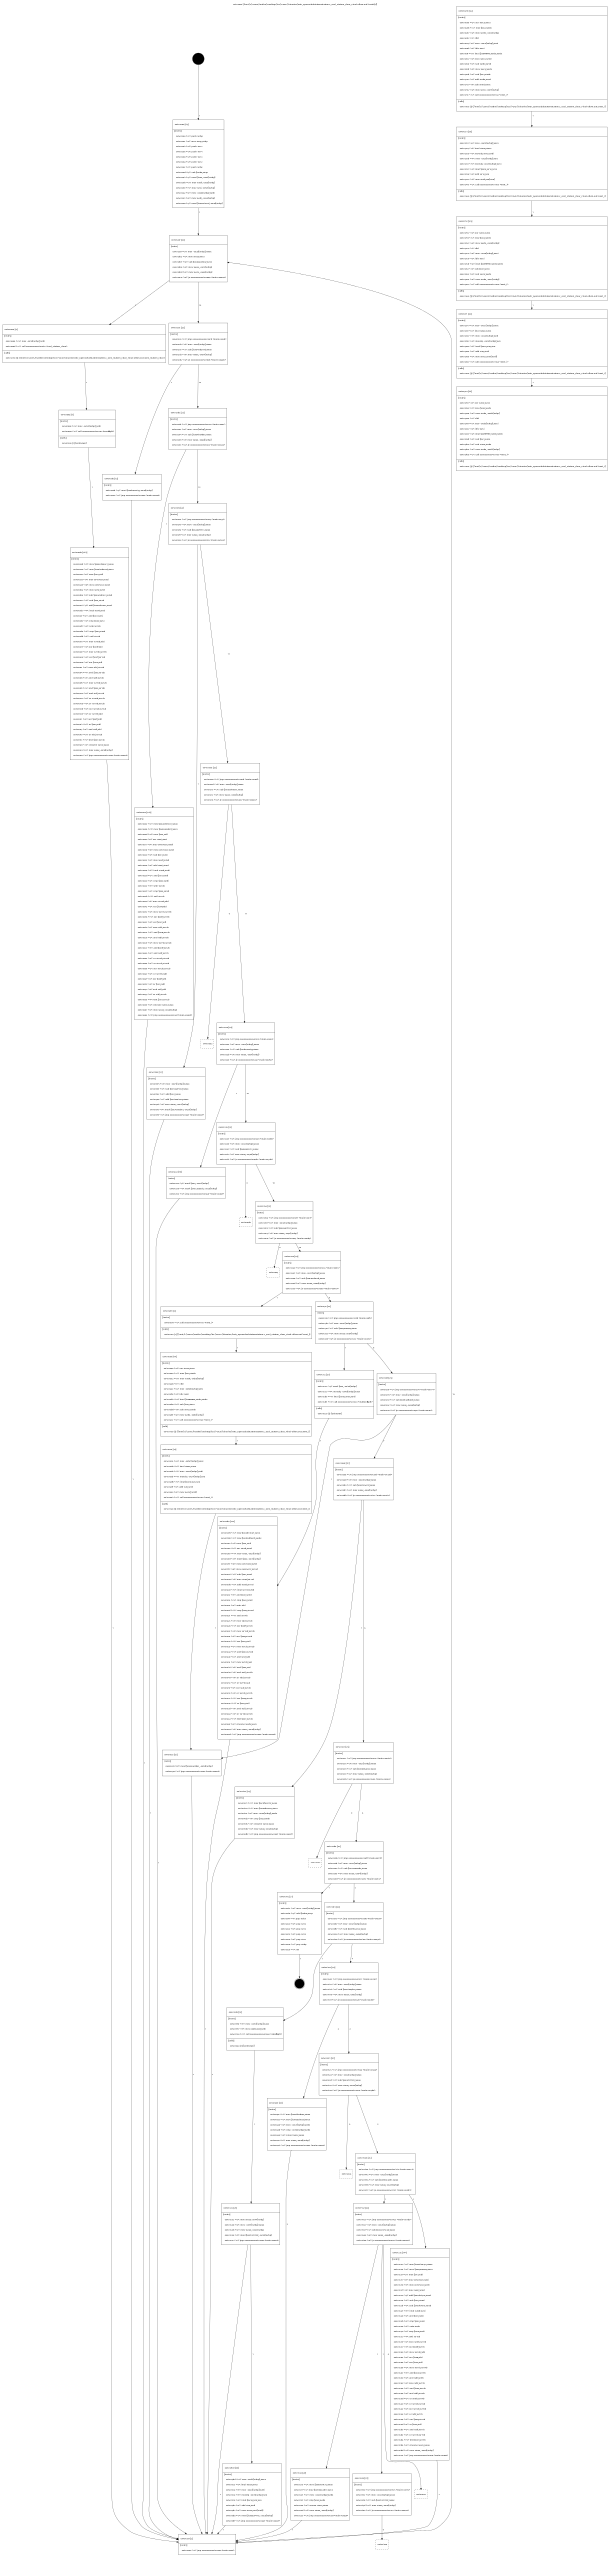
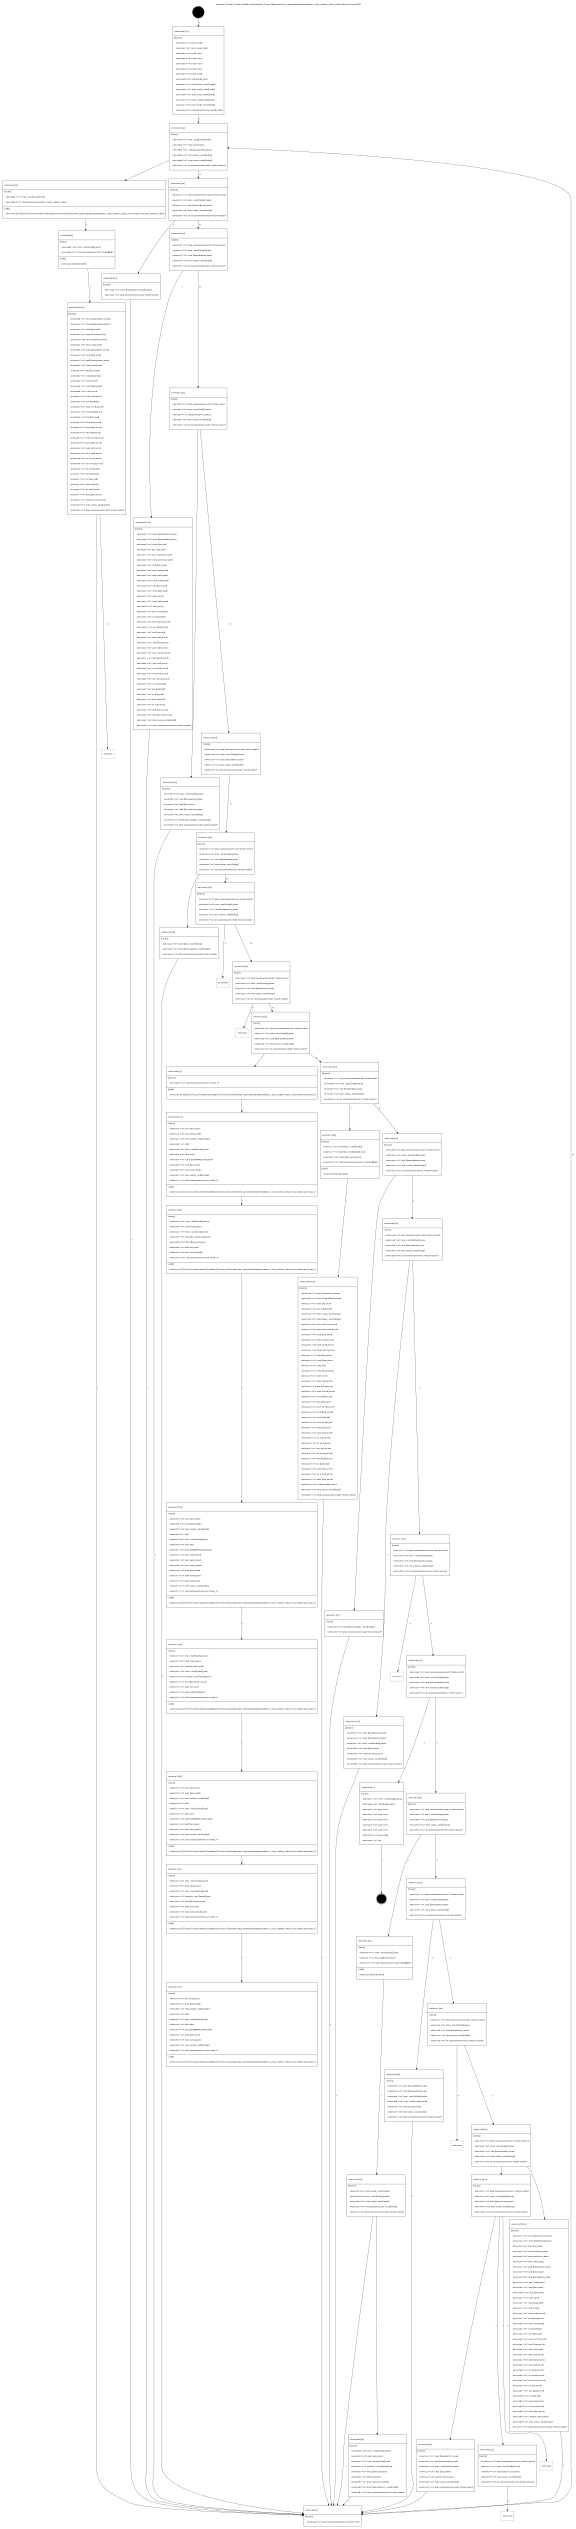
edge "0x401308 [22]" -> "0x401a85": now "0x40189b [144]" -> "0x401a85"
edge "0x4016ca [31]" -> "0x401672 [12]": now "0x4016ca [31]" -> "0x4016e9 [56]"
